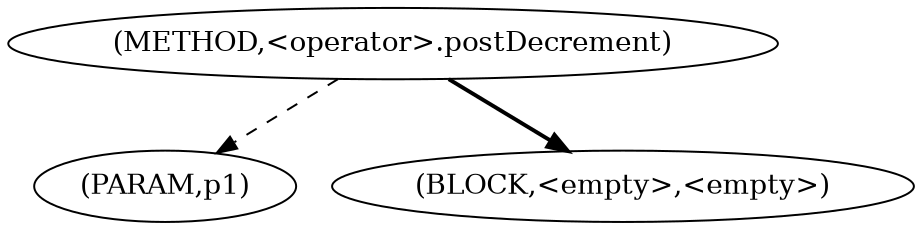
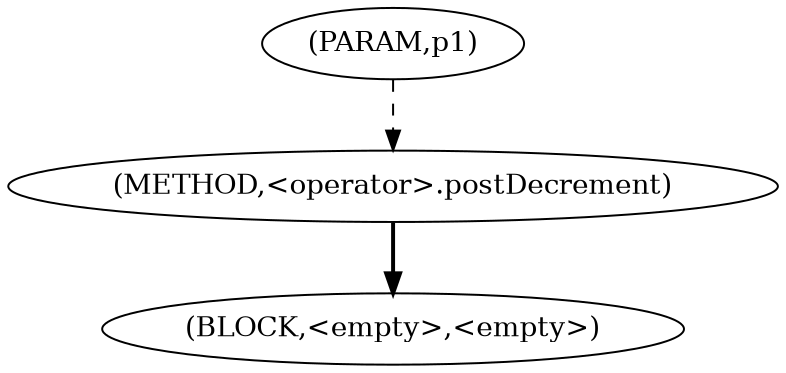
edge "(METHOD,<operator>.postDecrement)" -> "(PARAM,p1)": reversed
